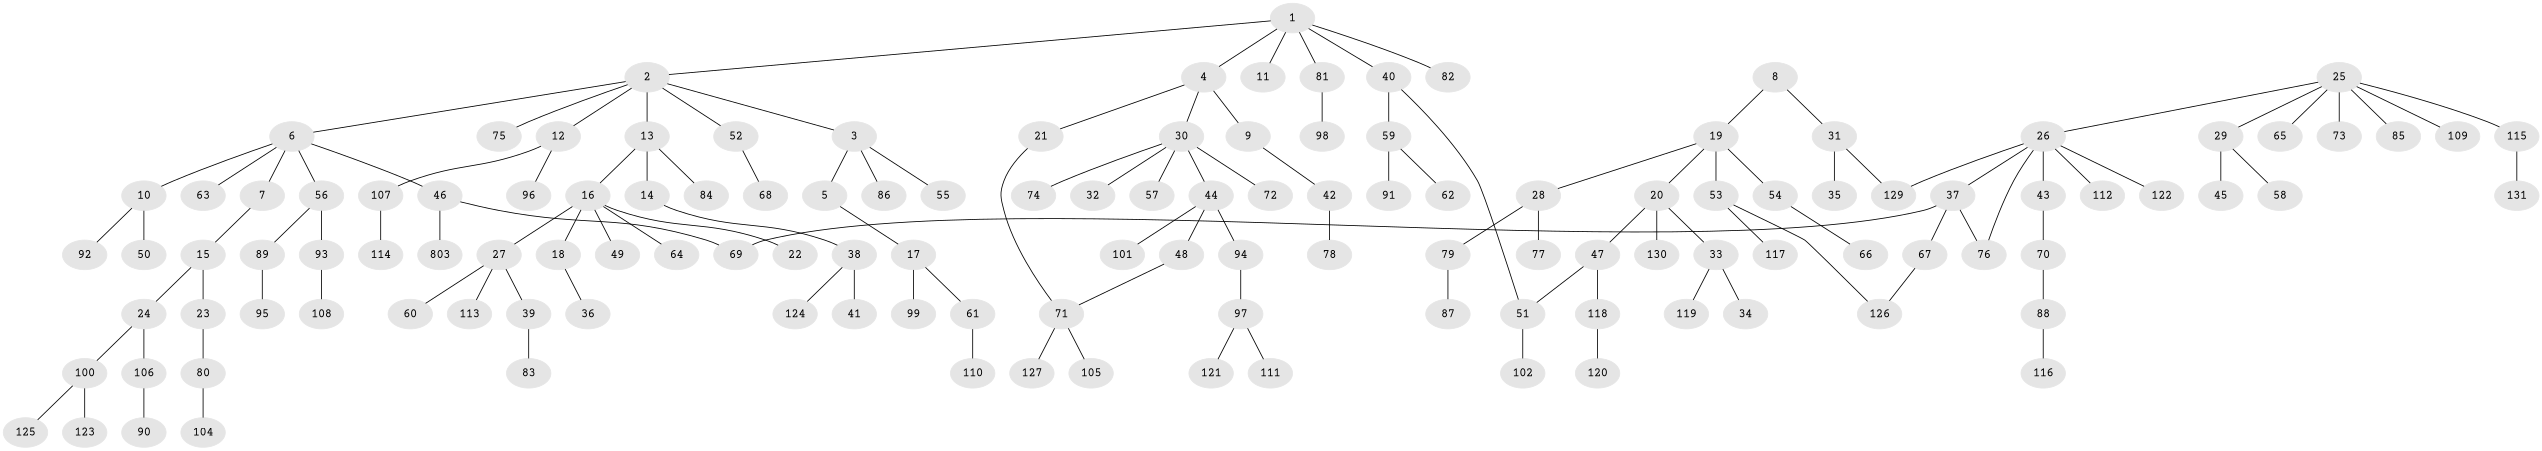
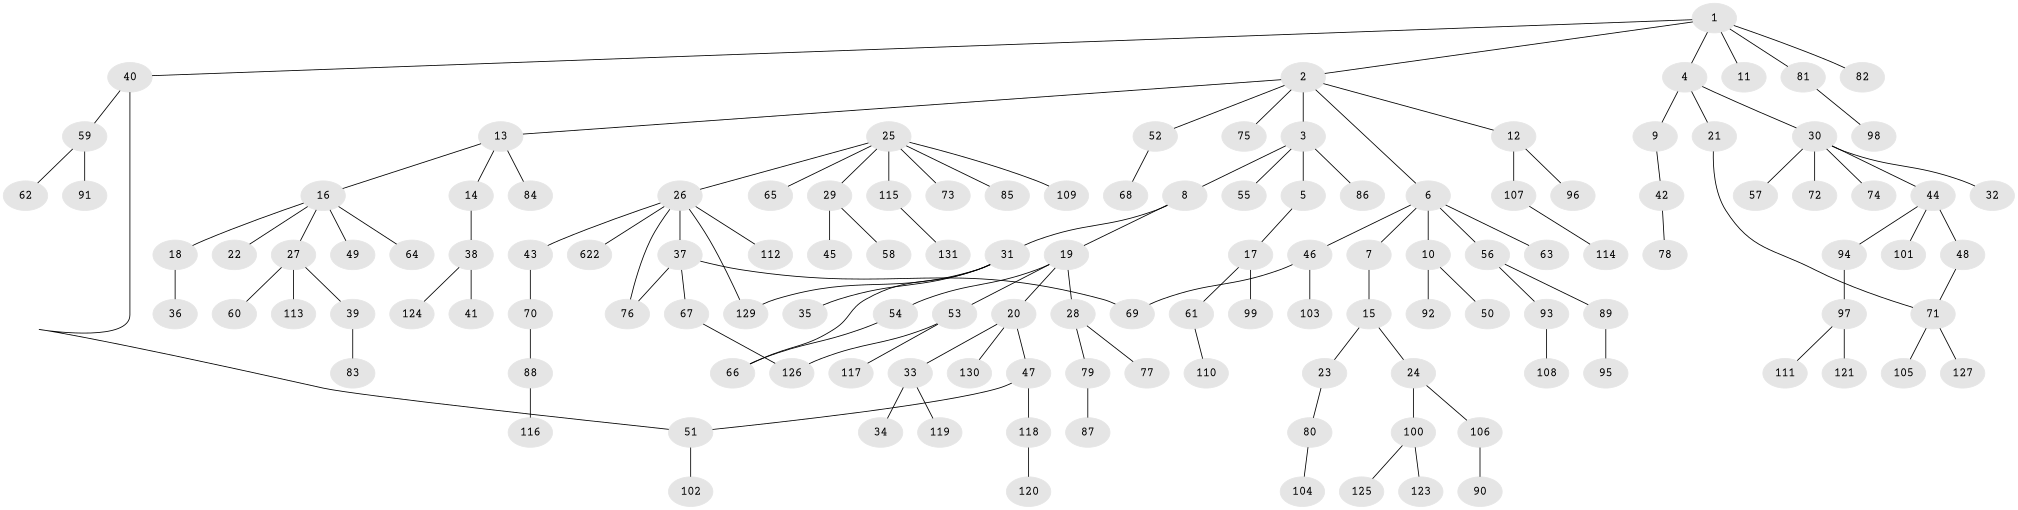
edge "3" -- "8": added
node "122": label "122" -> "622"
node "803": label "803" -> "103"
edge "31" -- "66": added
